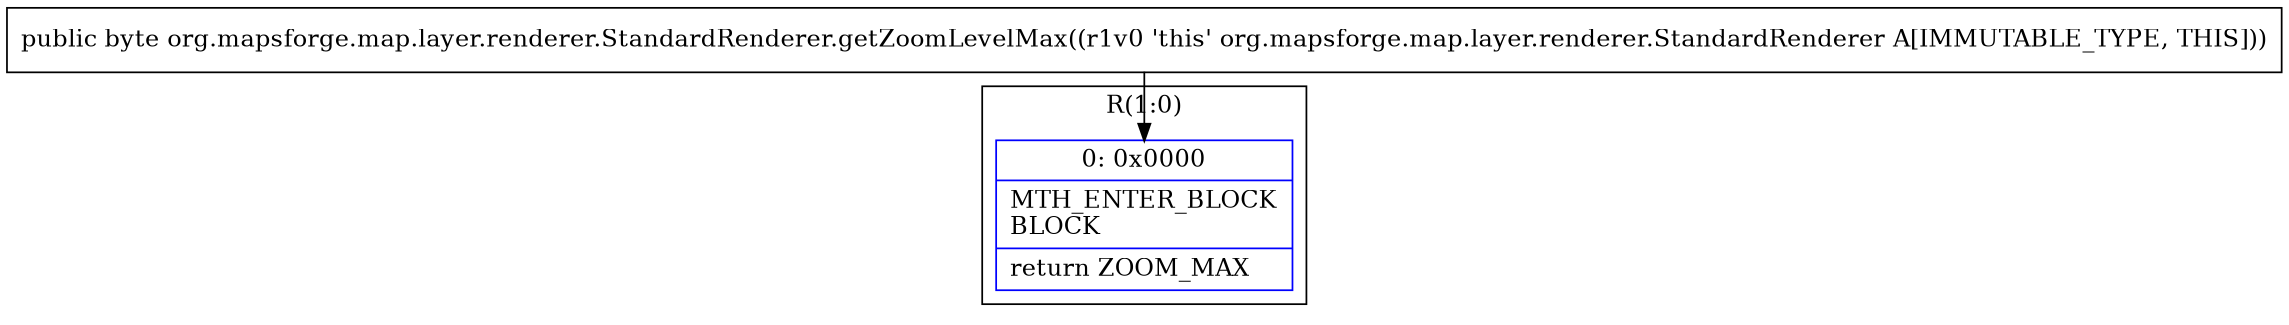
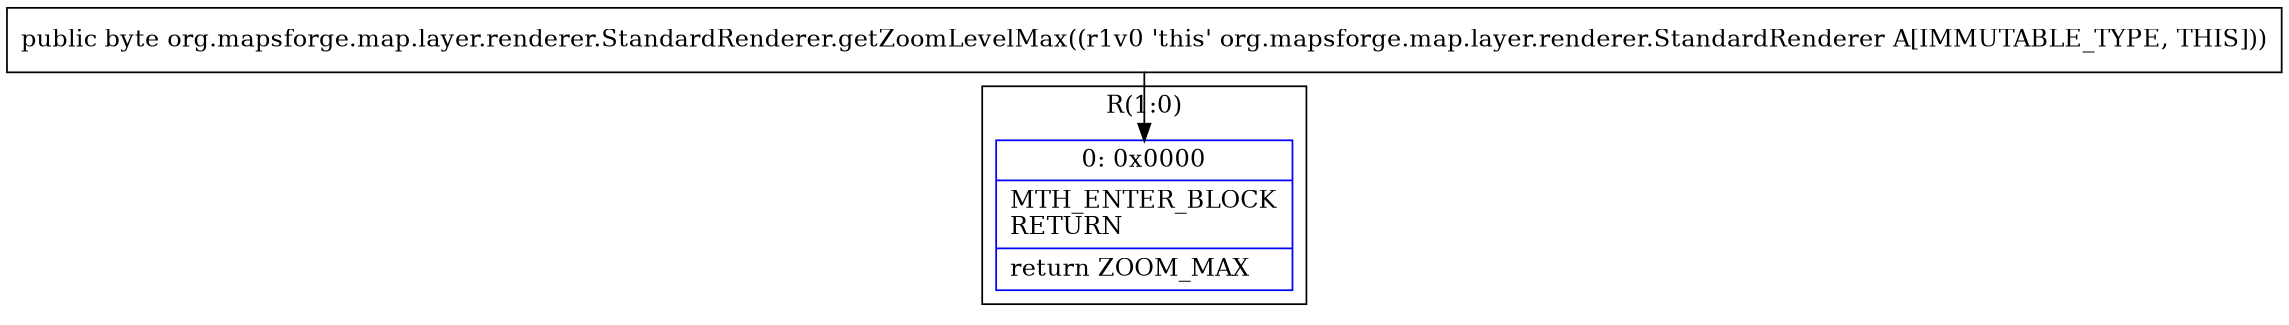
node "0: 0x0000": text "BLOCK" -> "RETURN"
